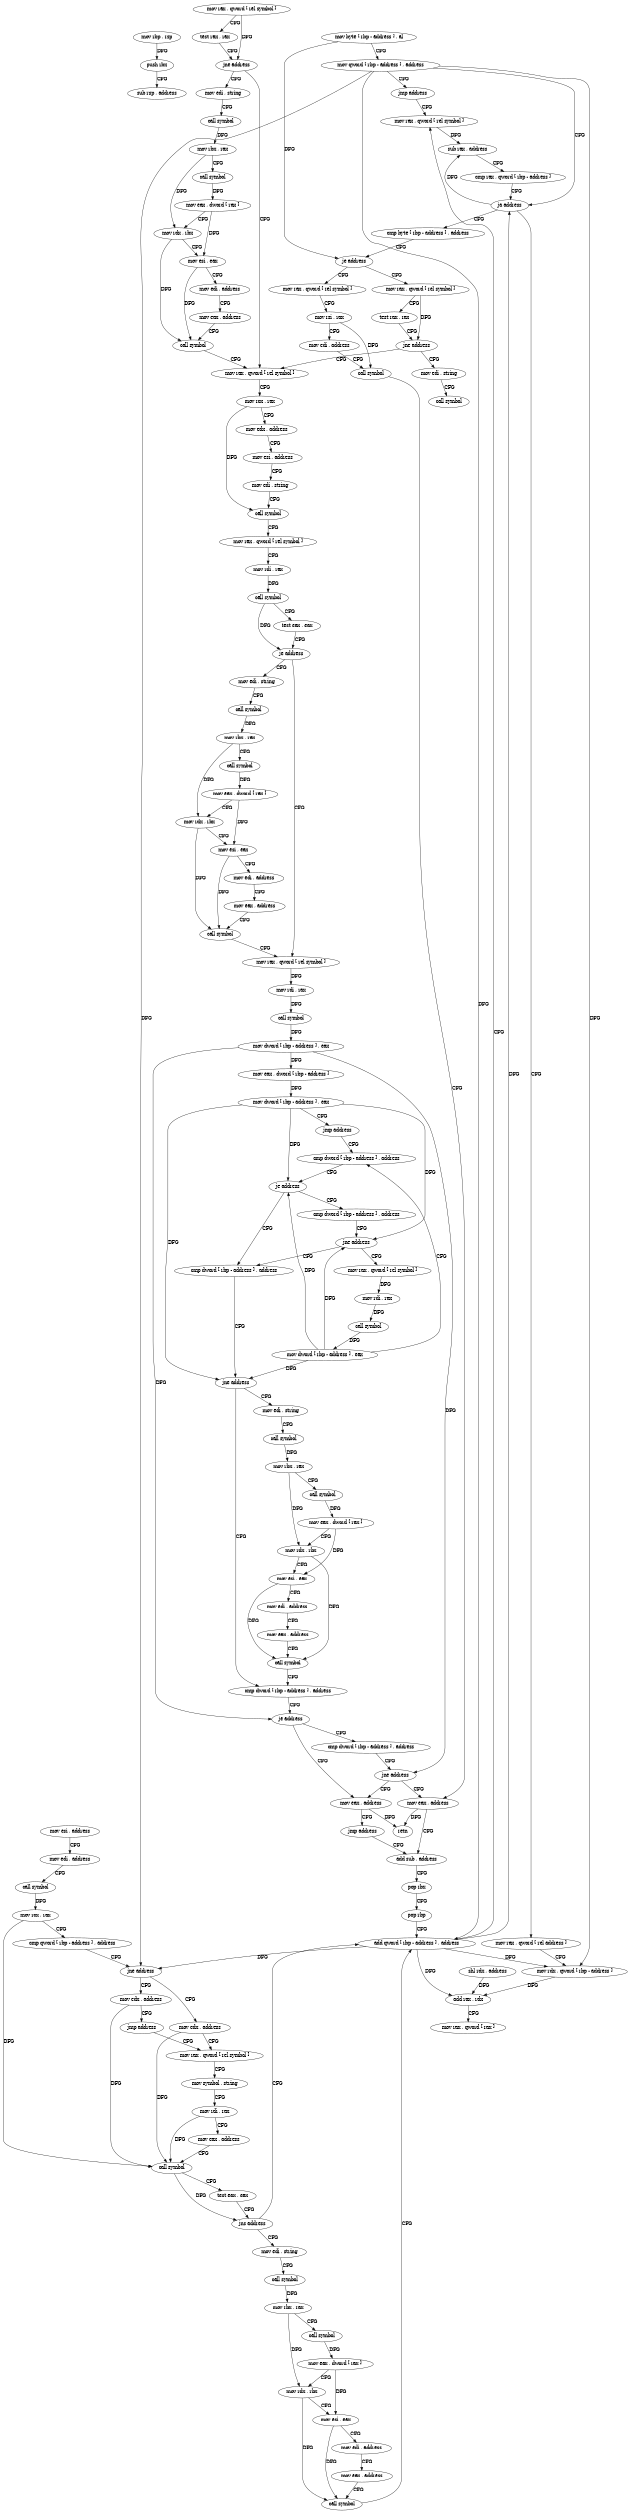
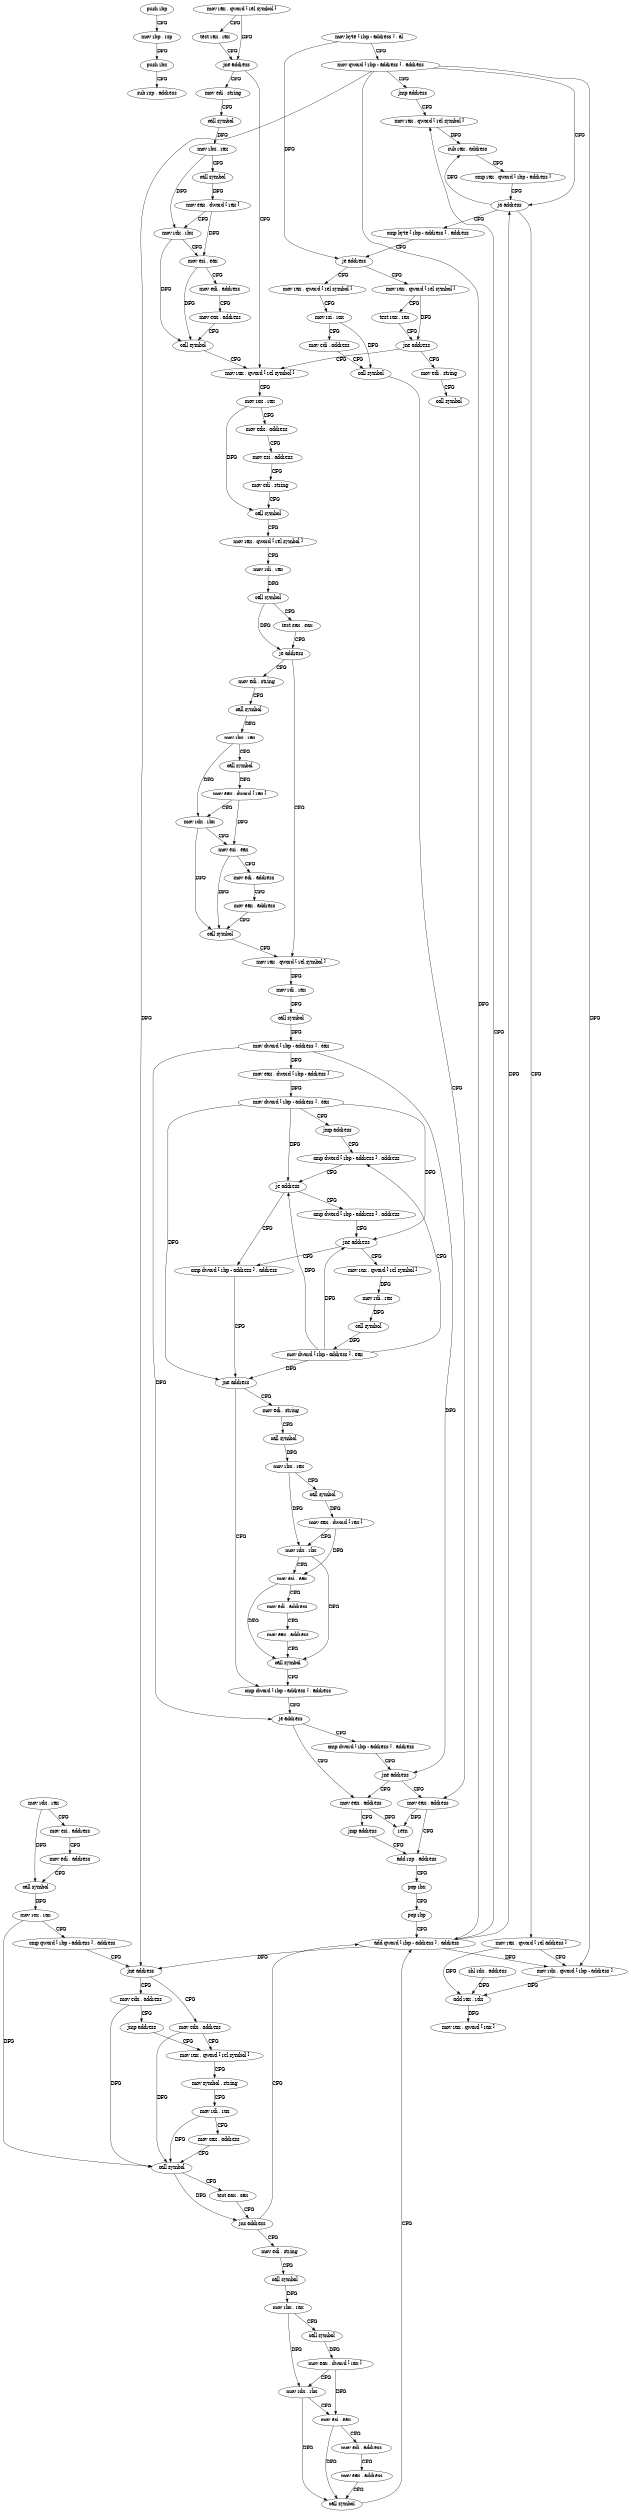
node "push rbp": added
node "mov rdx , rax": added
node "add sub , address": label "add sub , address" -> "add rsp , address"
edge "add qword [ rbp - address ] , address" -> "add rax , rdx": now "mov rax , qword [ rel address ]" -> "add rax , rdx"
edge "add rax , rdx" -> "mov rax , qword [ rax ]": label "CFG" -> "DFG"
